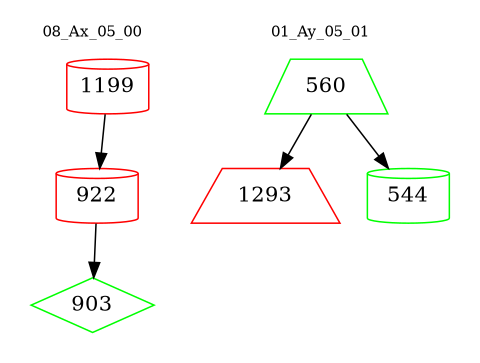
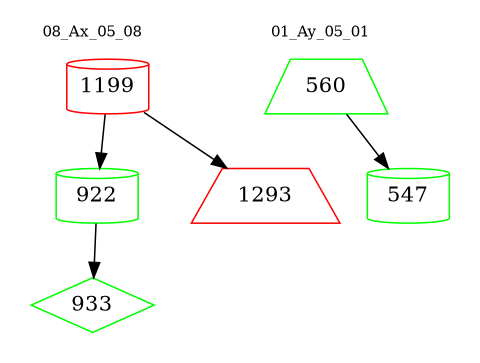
cluster "08_Ax_05_00": label "08_Ax_05_00" -> "08_Ax_05_08"
edge "560" -> "1293": now "1199" -> "1293"
node "922": color red -> green
node "544": label "544" -> "547"
node "903": label "903" -> "933"
